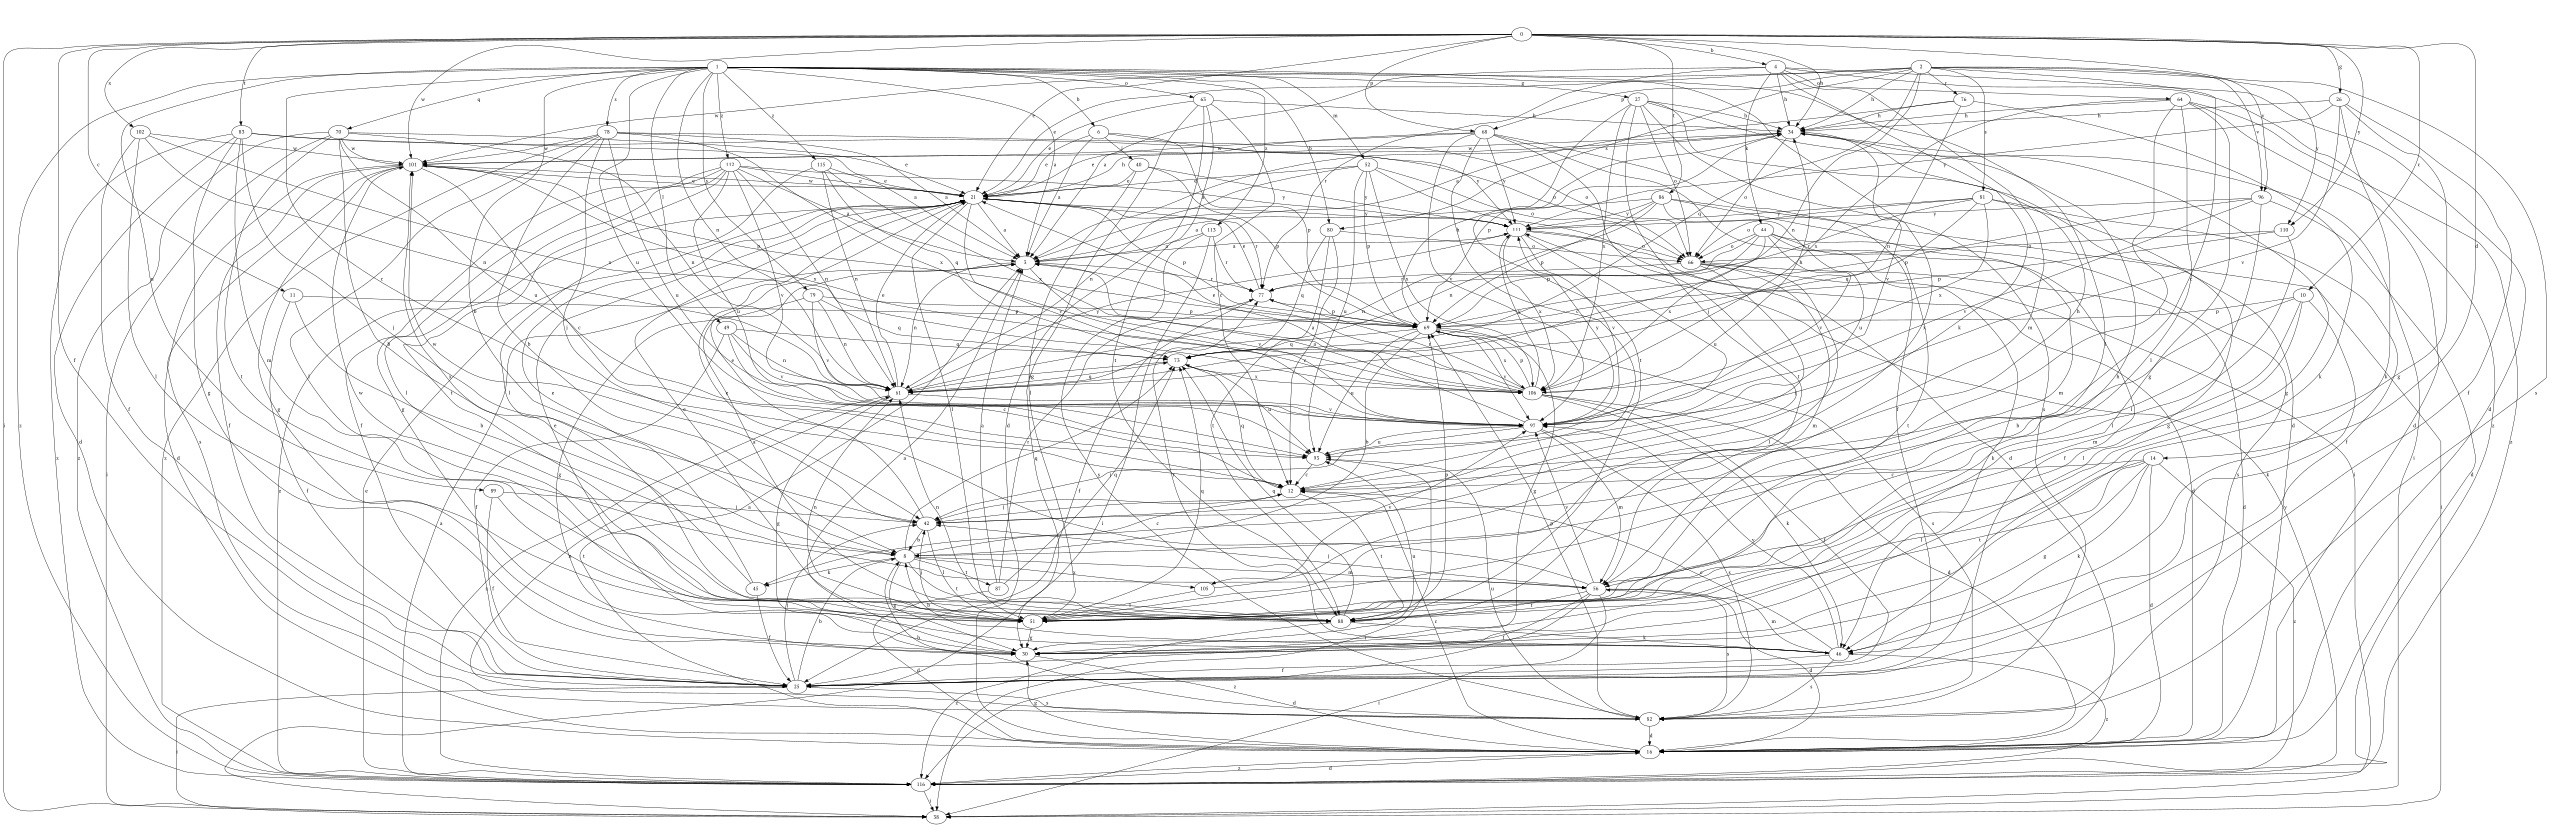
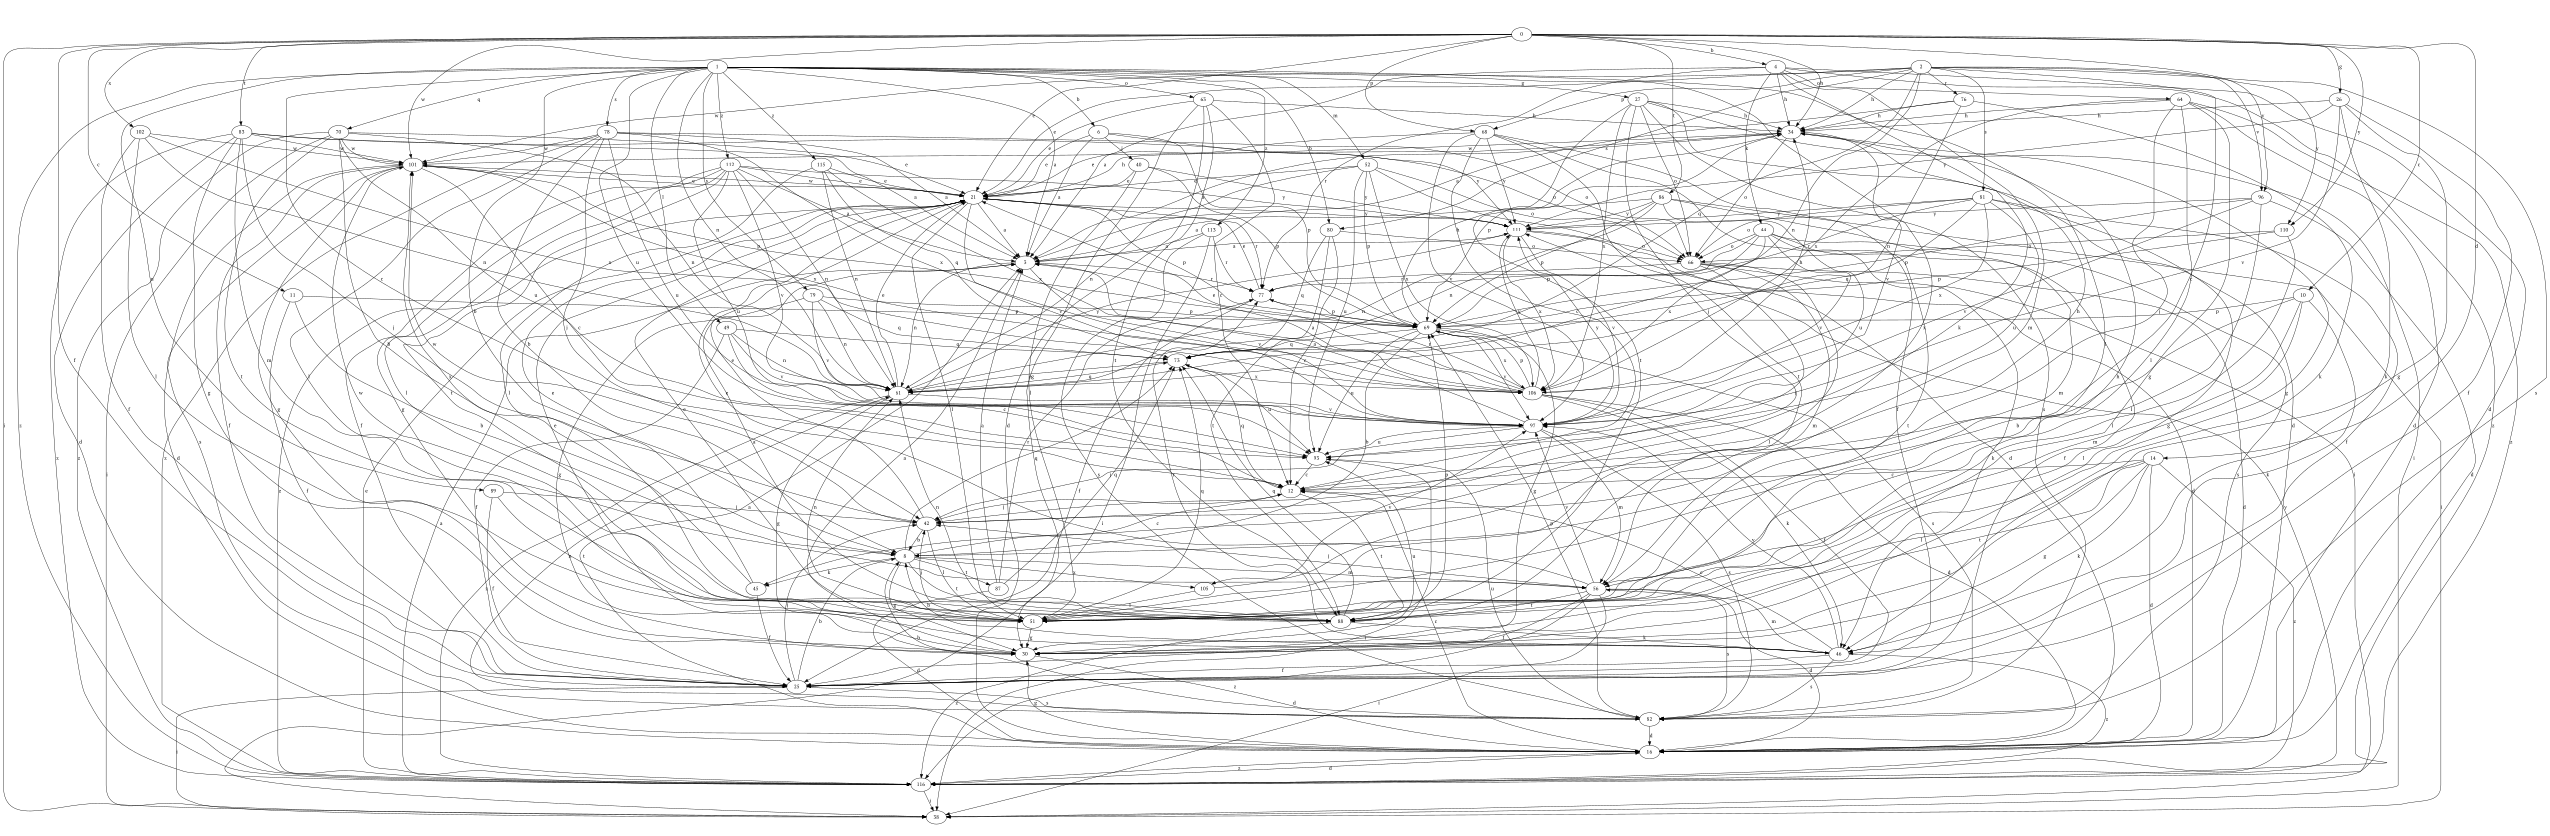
edge "68" -> "101": now "83" -> "101"
edge "111" -> "93": now "81" -> "93"
